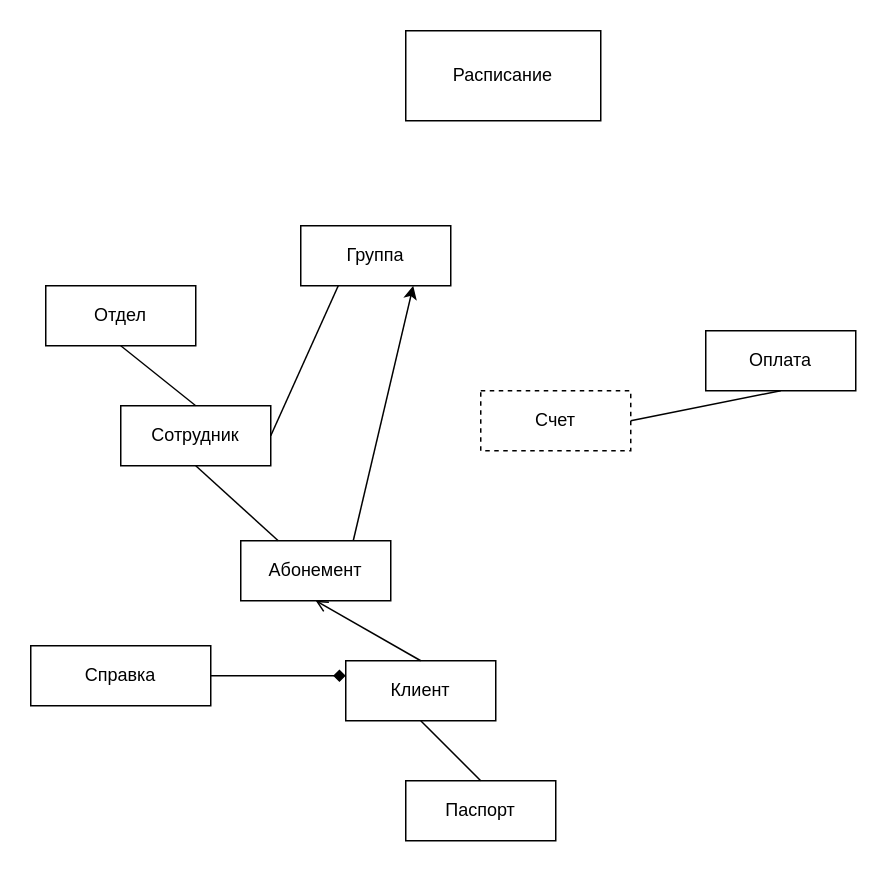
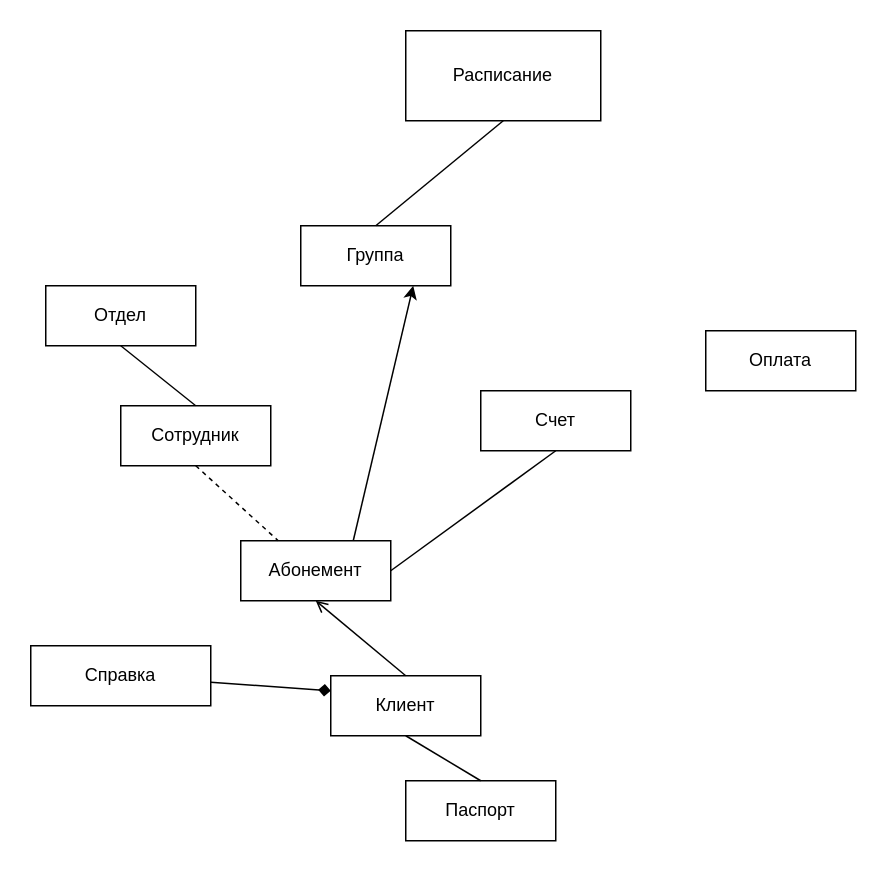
edge "Расписание" -- "Группа": added
edge "Группа" -- "Сотрудник": removed
edge "Оплата" -- "Счет": removed
node "Счет": style dashed -> solid
edge "Сотрудник" -- "Абонемент": style solid -> dashed
edge "Счет" -- "Абонемент": added
node "Клиент": moved (421, 691) -> (406, 706)
